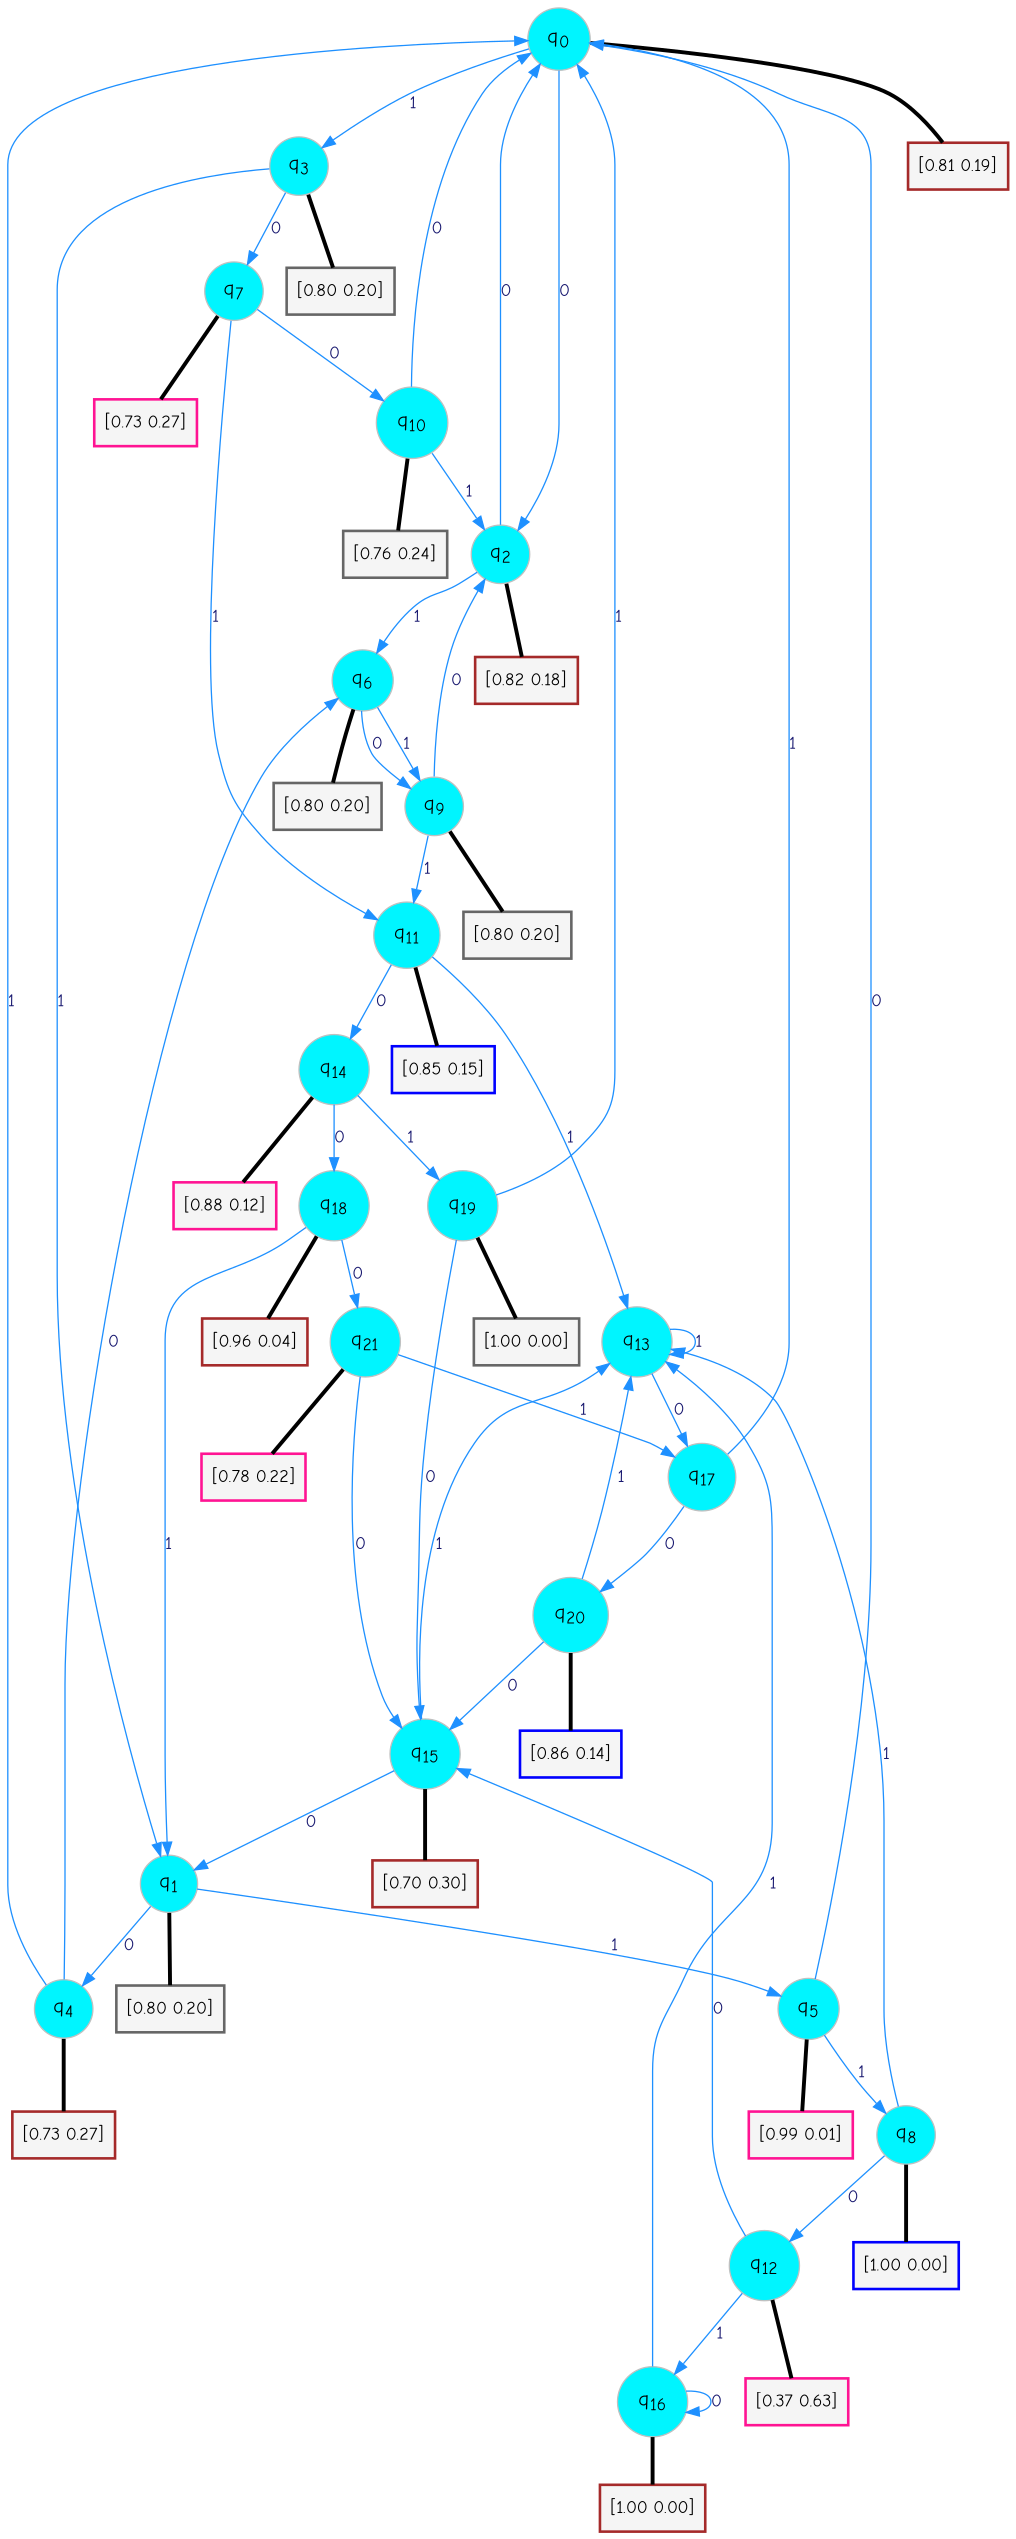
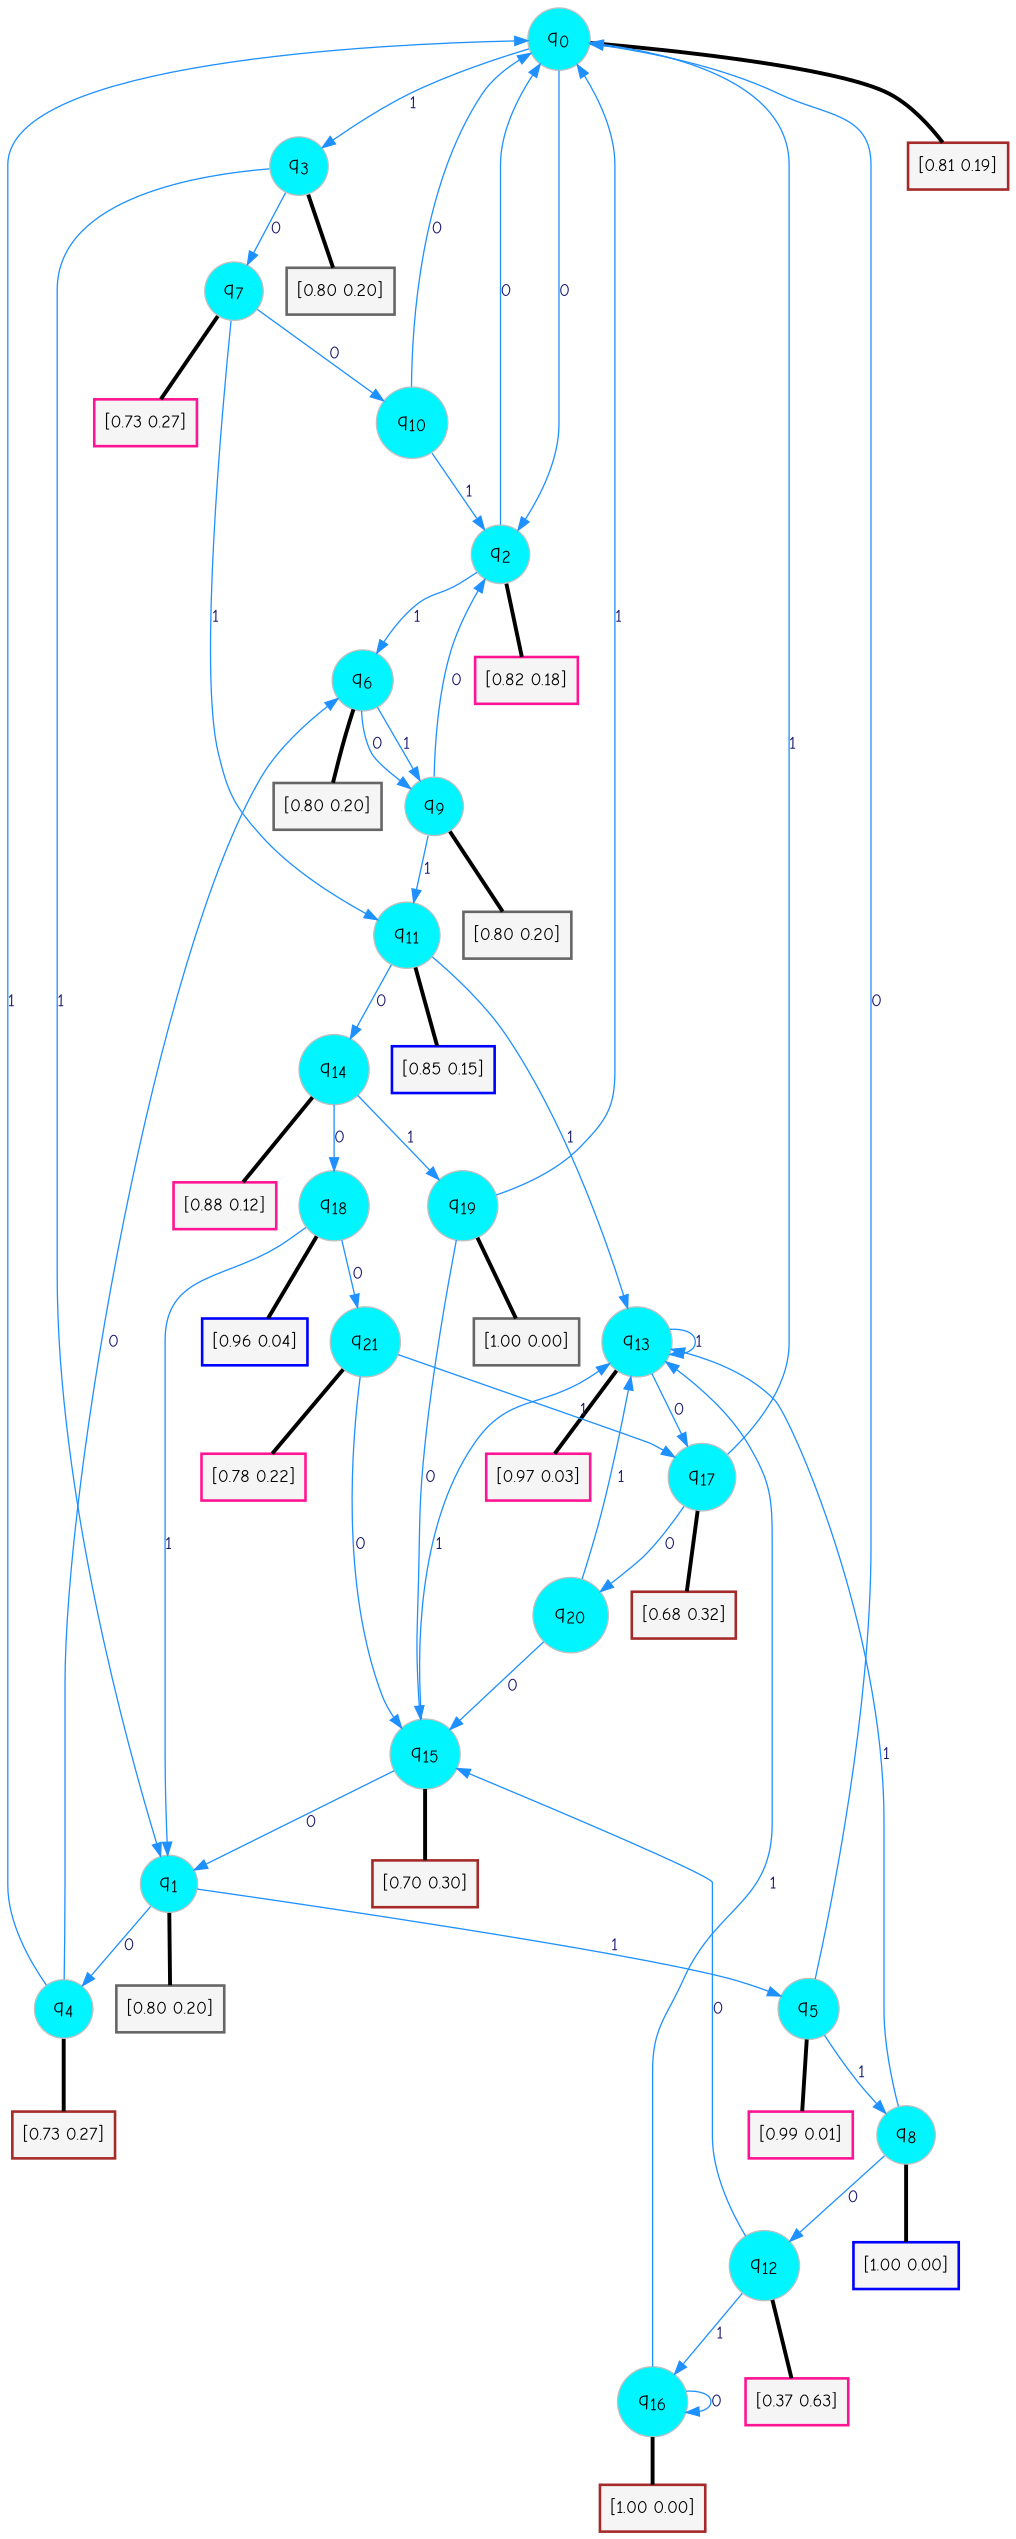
node "[0.76 0.24]": removed
node "[0.82 0.18]": color brown -> deeppink
node "[0.96 0.04]": color brown -> blue
node "[0.97 0.03]": added
node "[0.68 0.32]": added
node "[0.86 0.14]": removed
